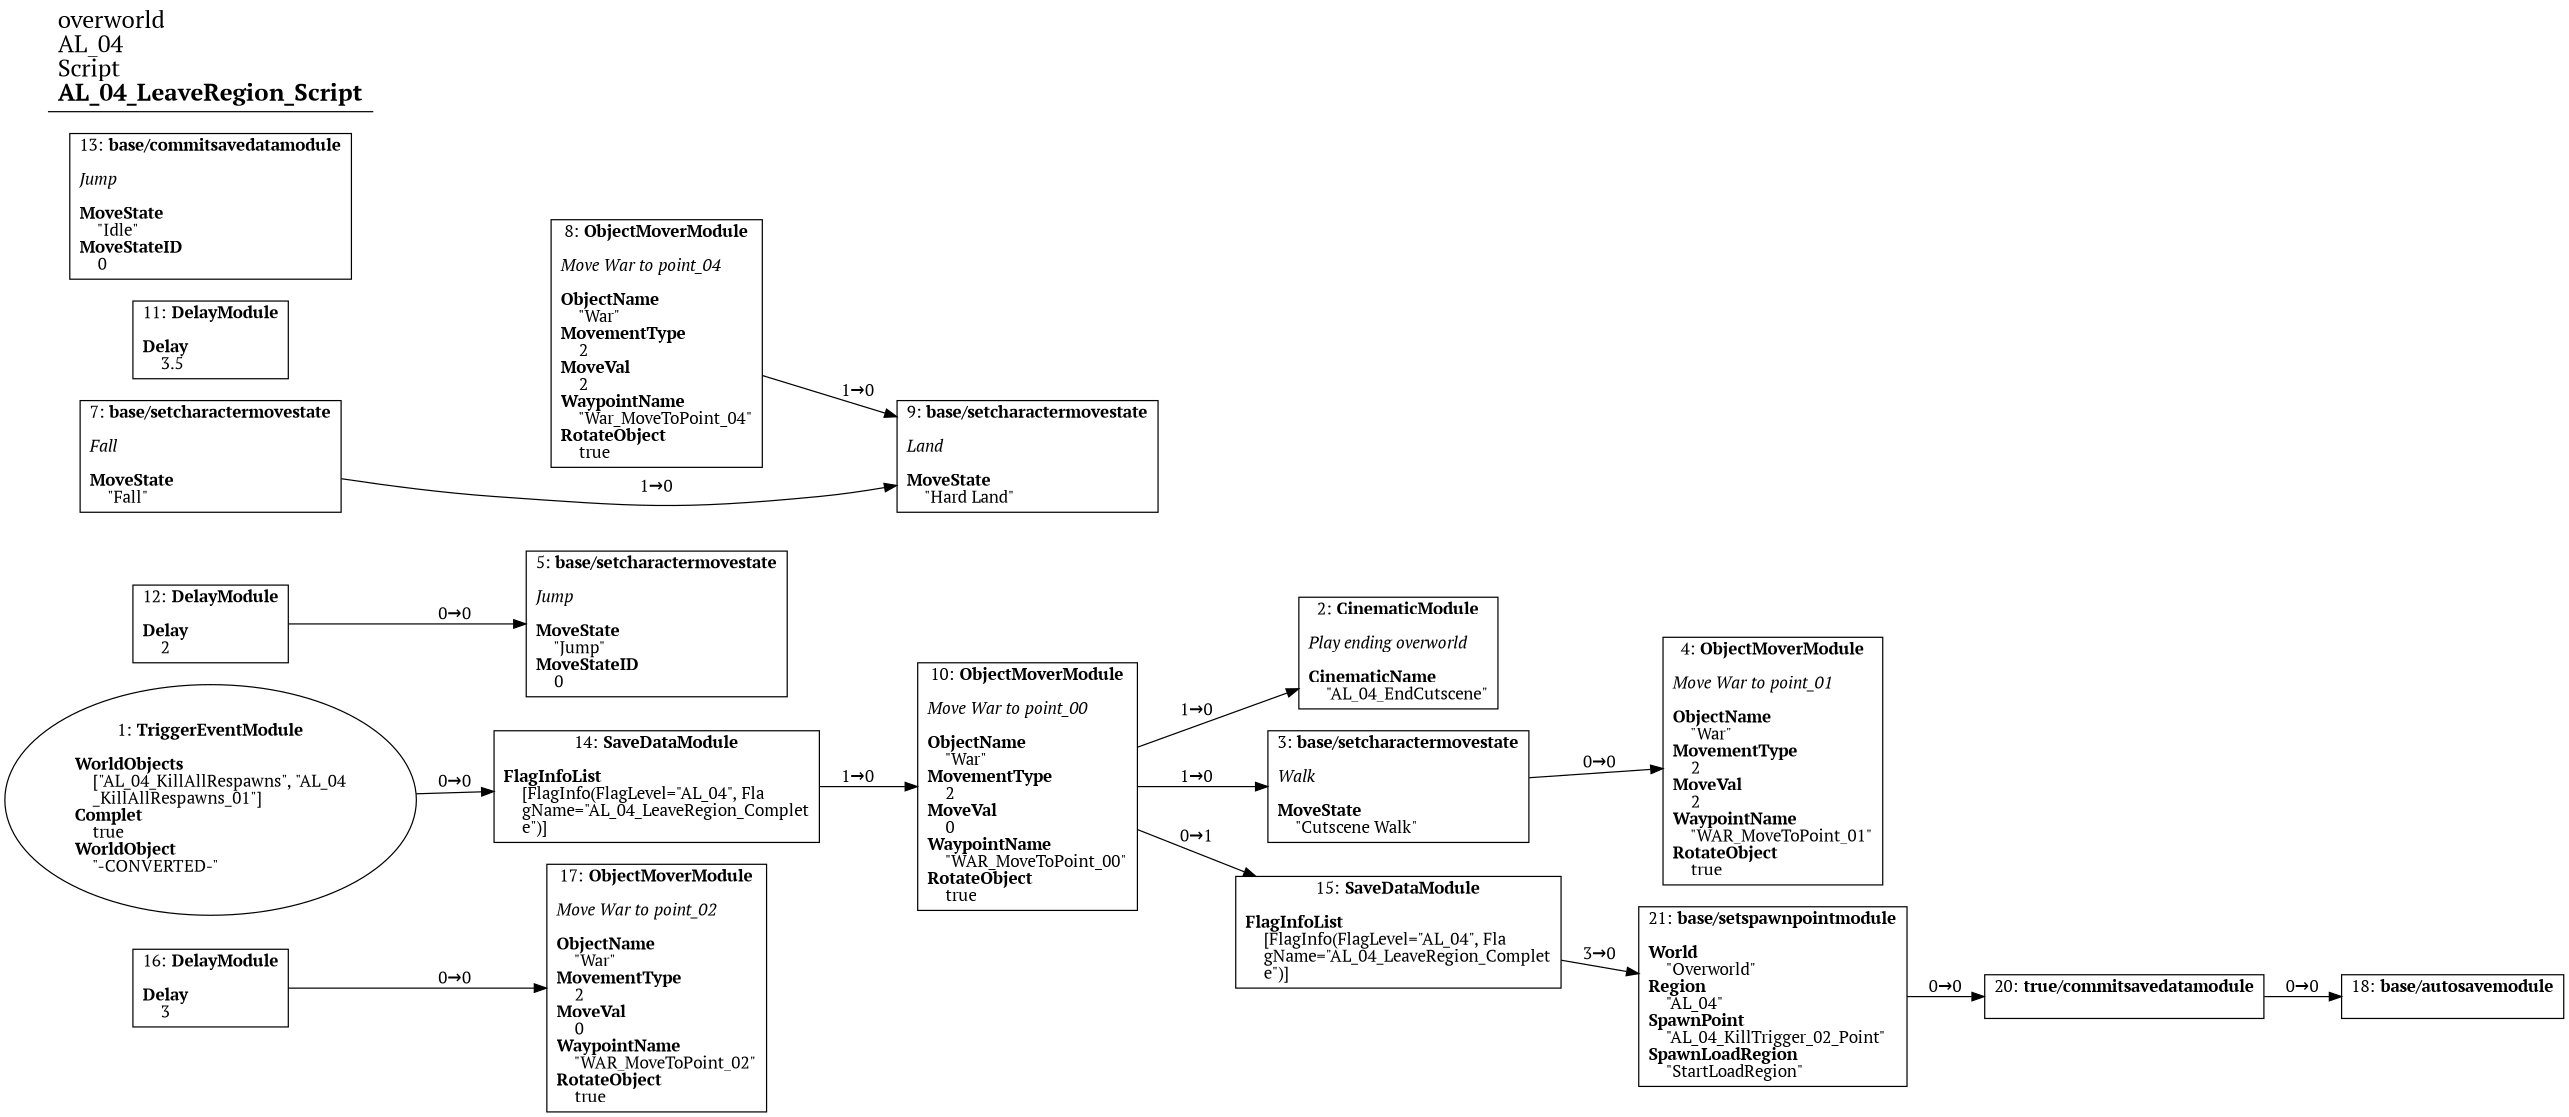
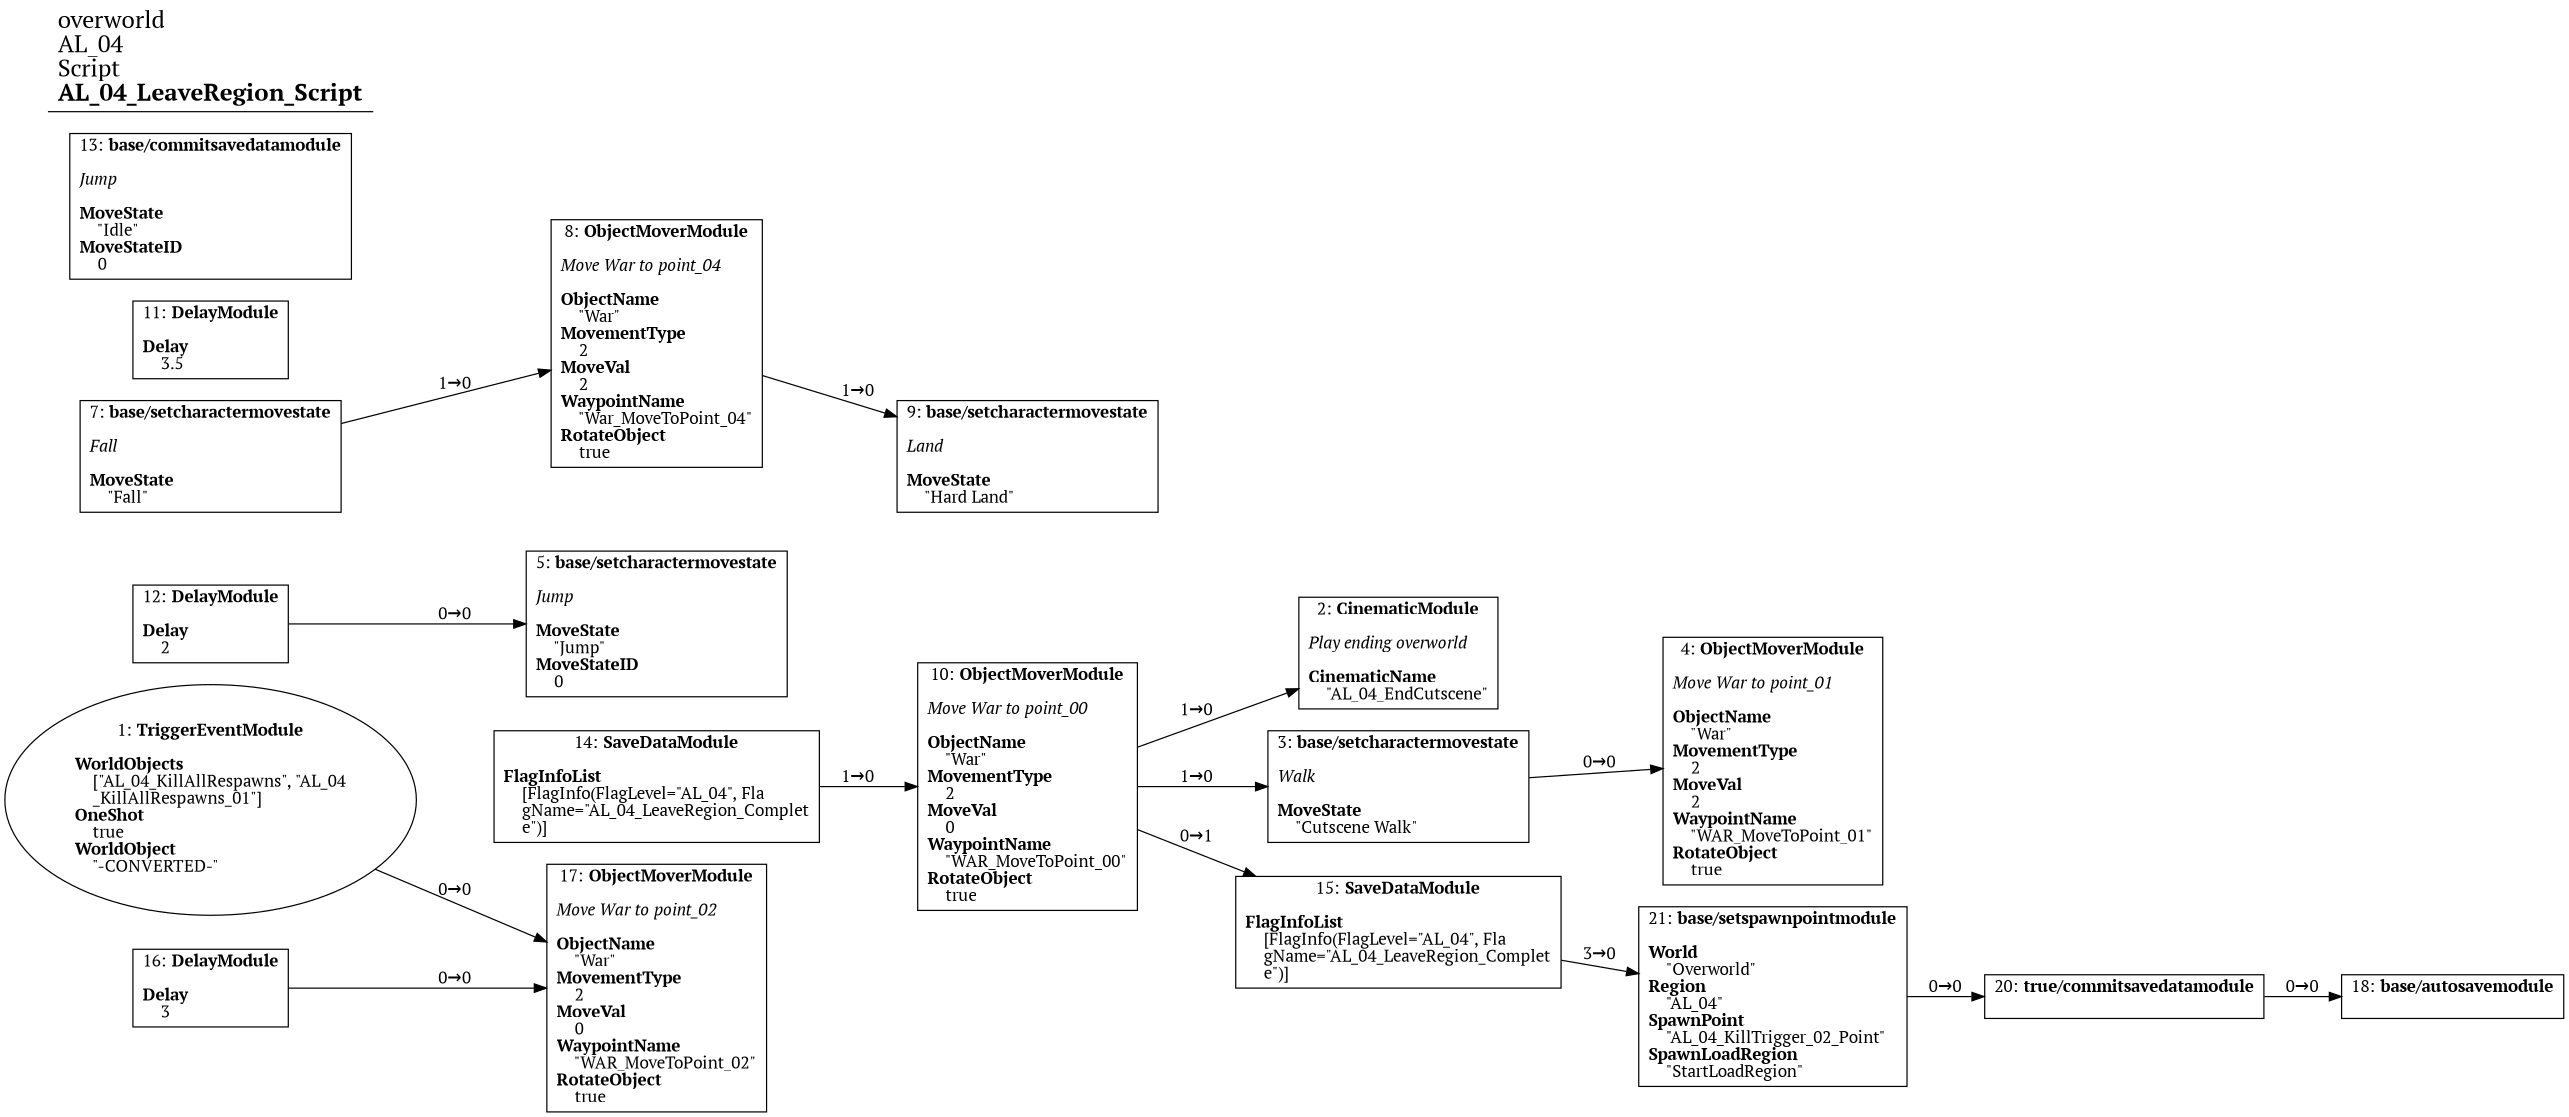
edge "7:" -> "9:": now "7:" -> "8:"
edge "1:" -> "14:": now "1:" -> "17:"
node "1:": text "Complet" -> "OneShot"
